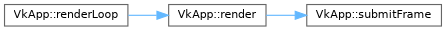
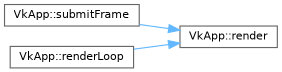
edge "VkApp::render" -> "VkApp::submitFrame": reversed
